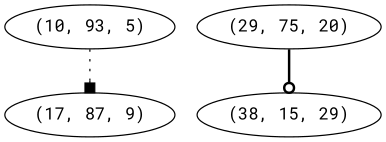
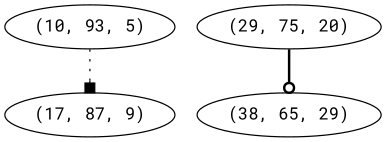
node "(38, 15, 29)": label "(38, 15, 29)" -> "(38, 65, 29)"
